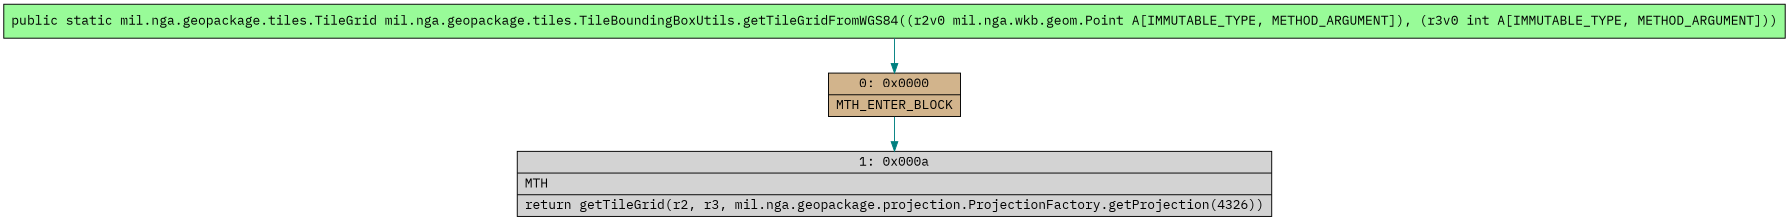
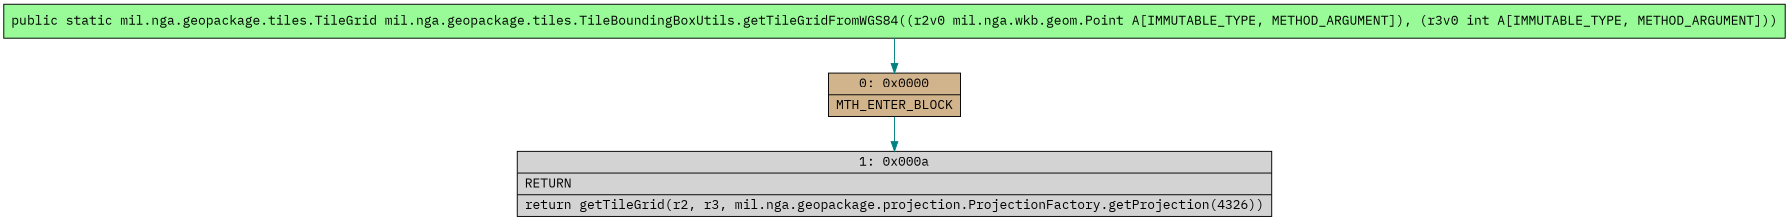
node "1: 0x000a": text "MTH" -> "RETURN"
